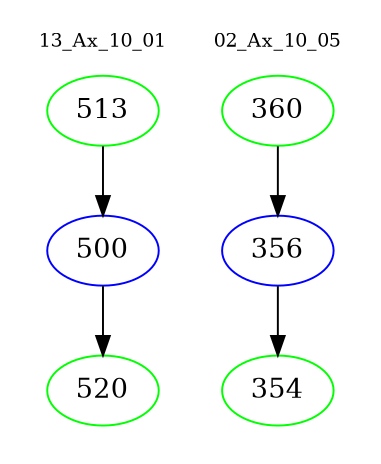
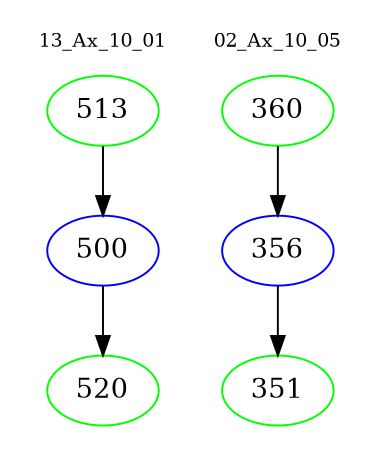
node "354": label "354" -> "351"
